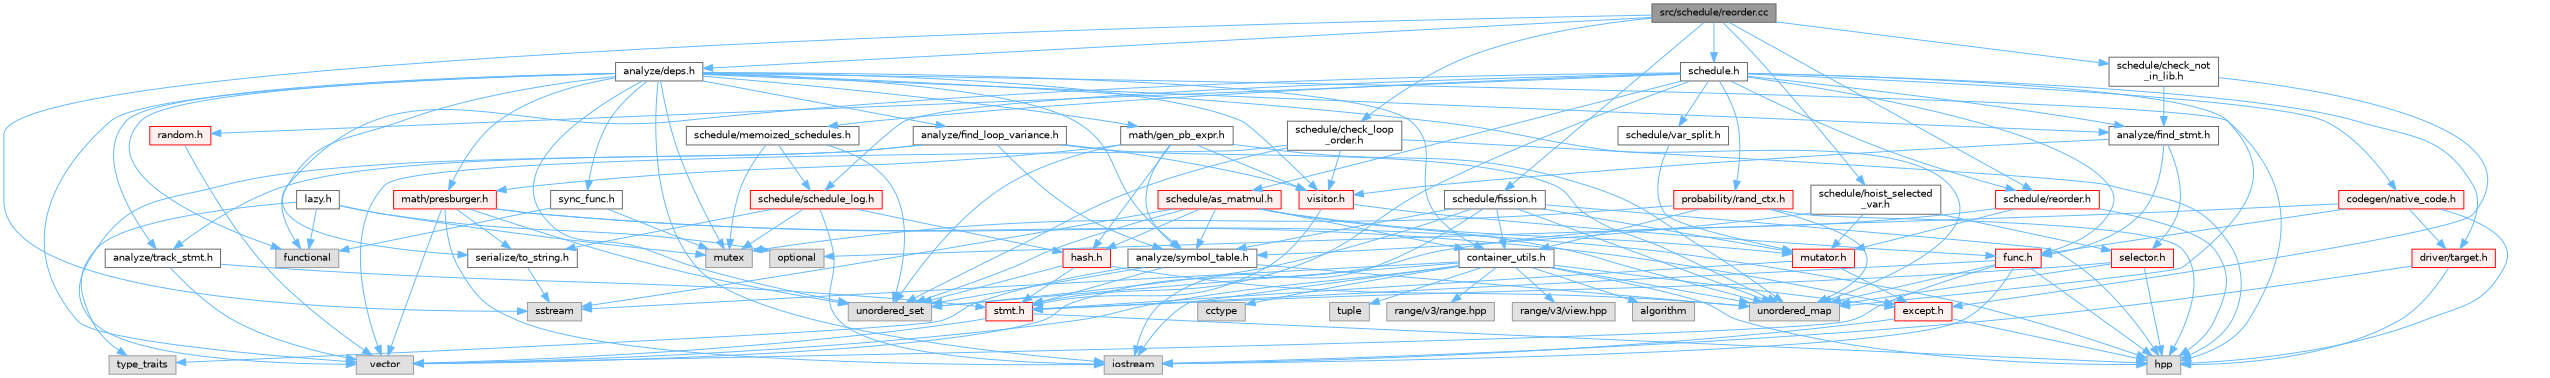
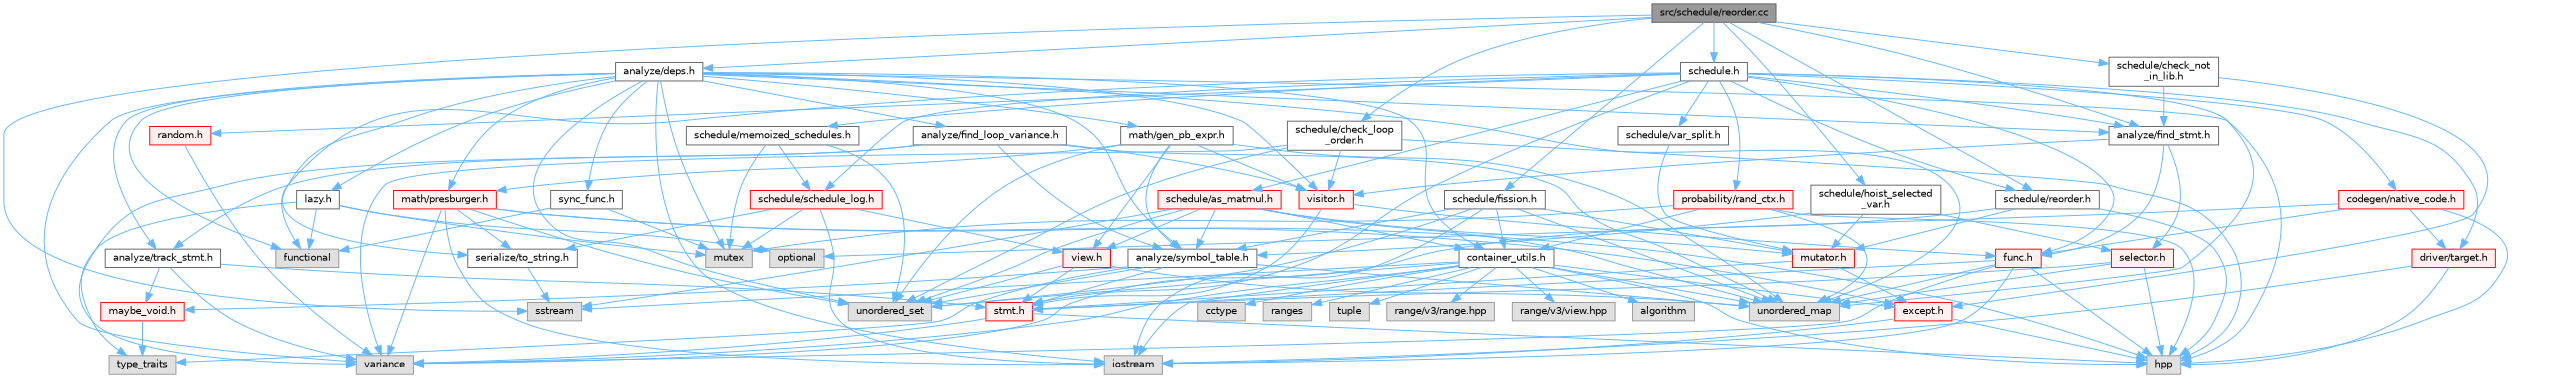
edge "src/schedule/reorder.cc" -> "analyze/find_stmt.h": added
edge "analyze/deps.h" -> "lazy.h": added
node "schedule/reorder.h": color red -> grey40
edge "schedule/fission.h" -> "hpp": removed
node "hash.h": label "hash.h" -> "view.h"
node "maybe_void.h": added
node "ranges": added
node "vector": label "vector" -> "variance"
